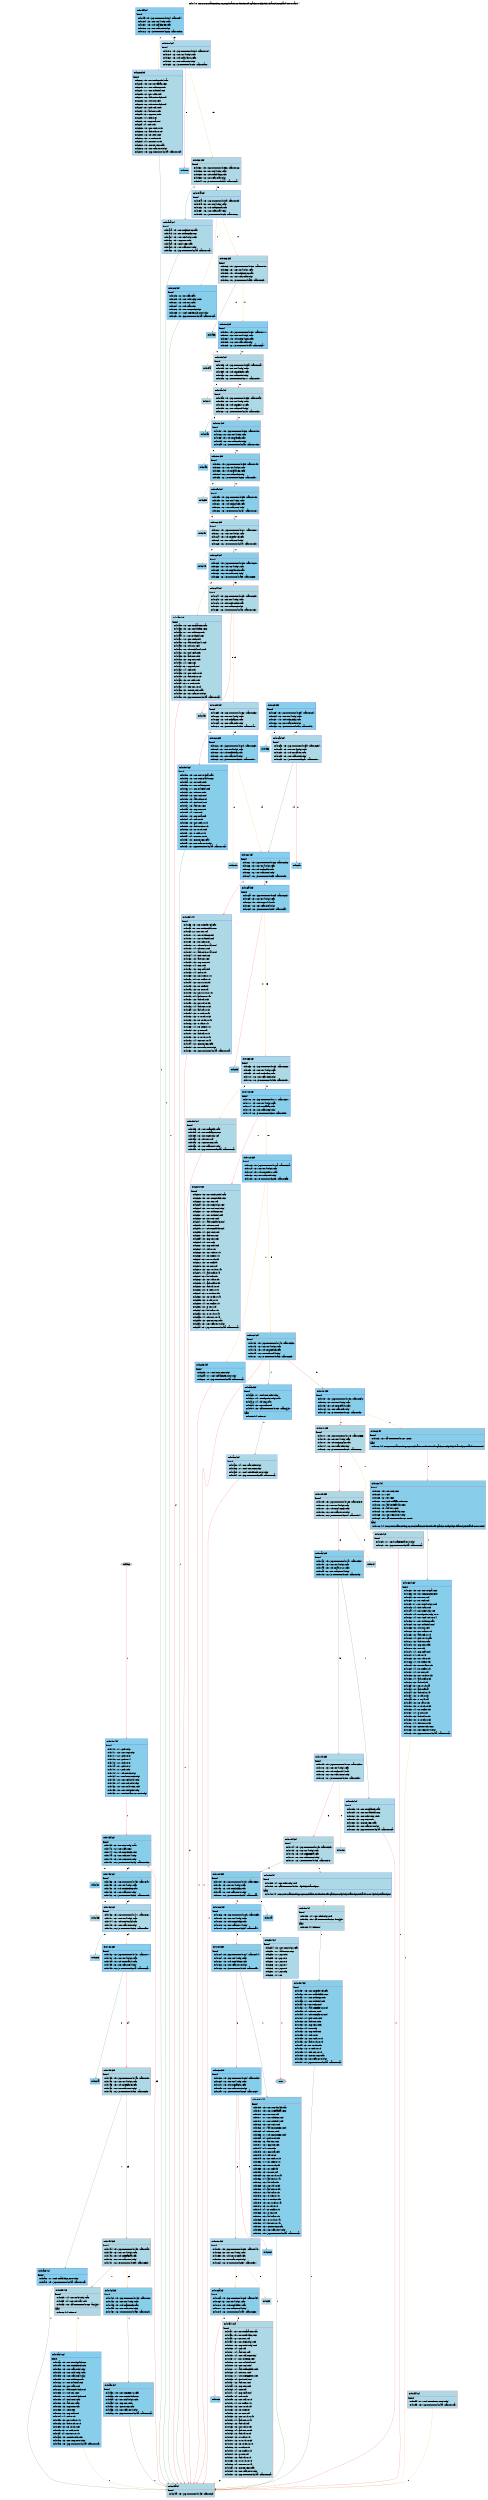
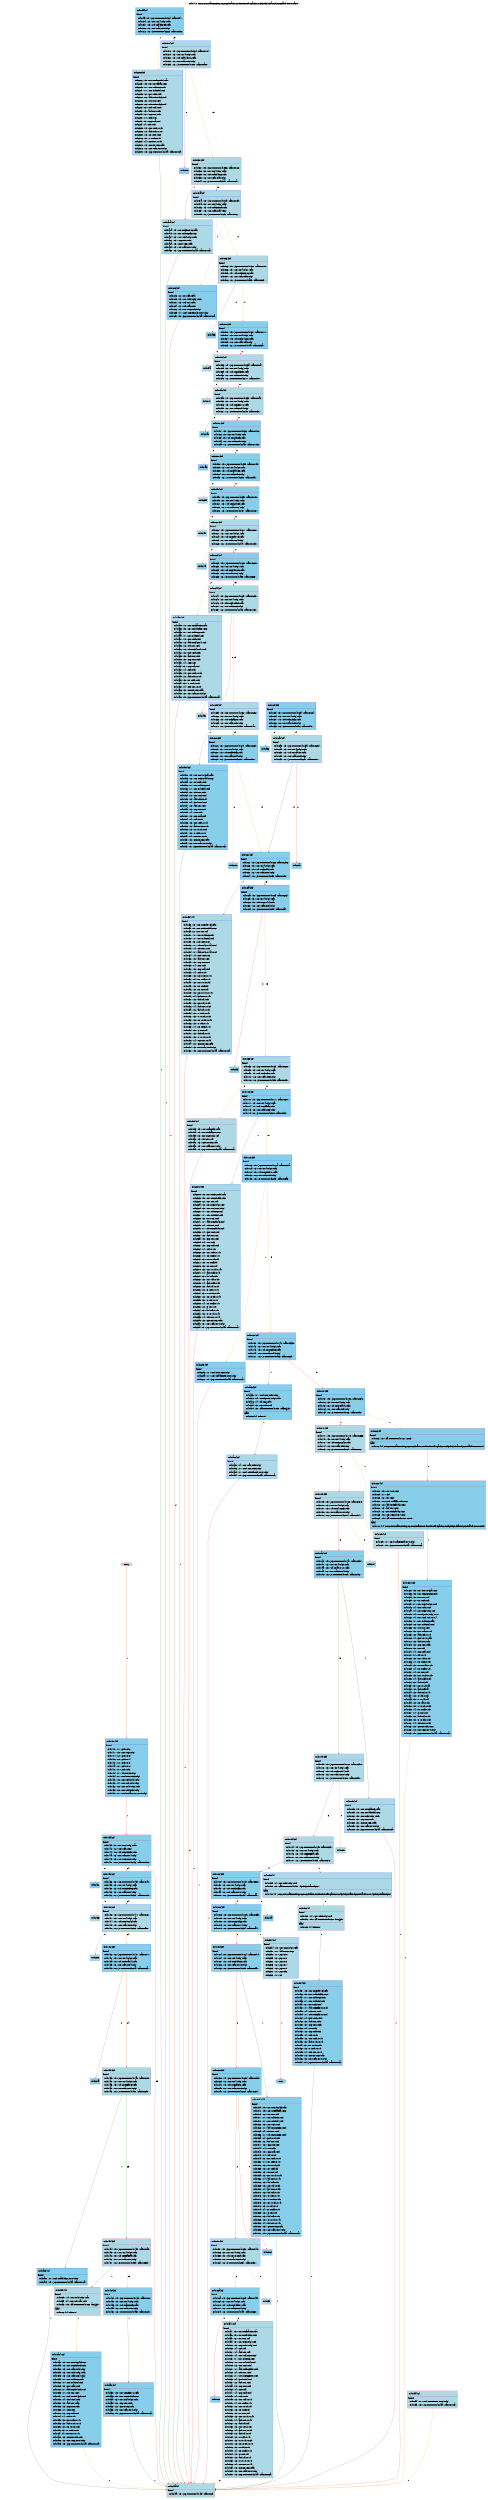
node "Desktop": label "Desktop" -> "Entry"
edge "0x40173e [25]" -> "0x4024da [5]": now "0x40231e [150]" -> "0x4024da [5]"
